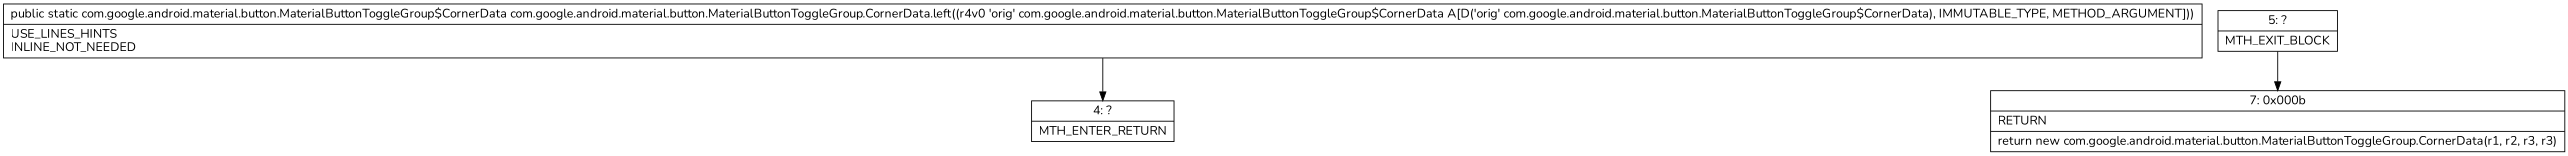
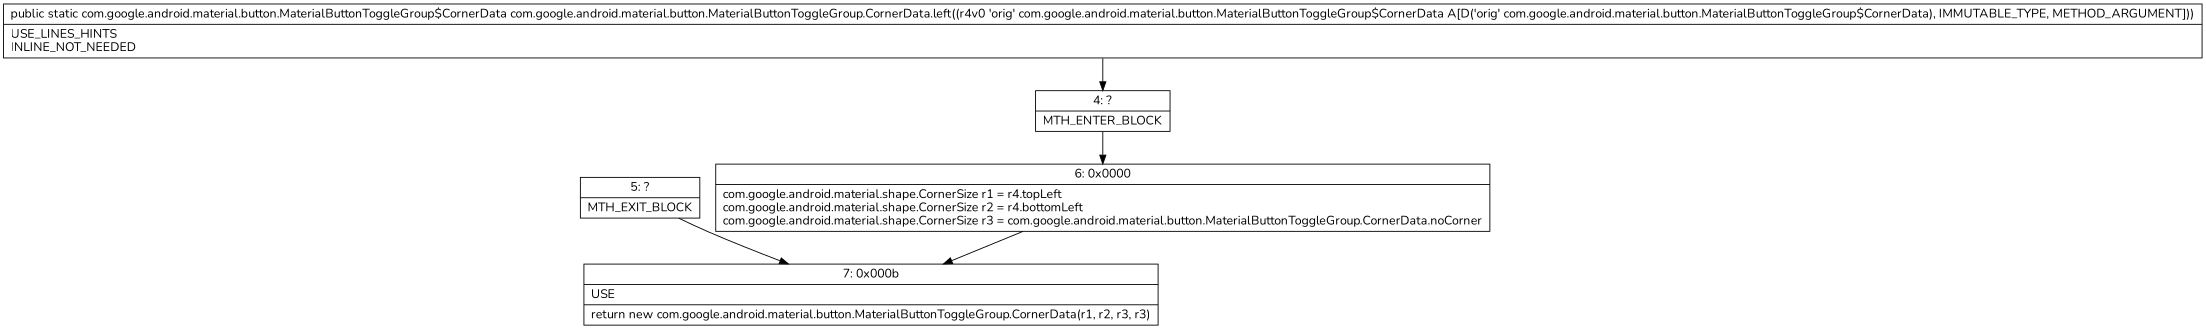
node "7: 0x000b": text "RETURN" -> "USE"
node "4: ?": text "MTH_ENTER_RETURN" -> "MTH_ENTER_BLOCK"
node "6: 0x0000": added
